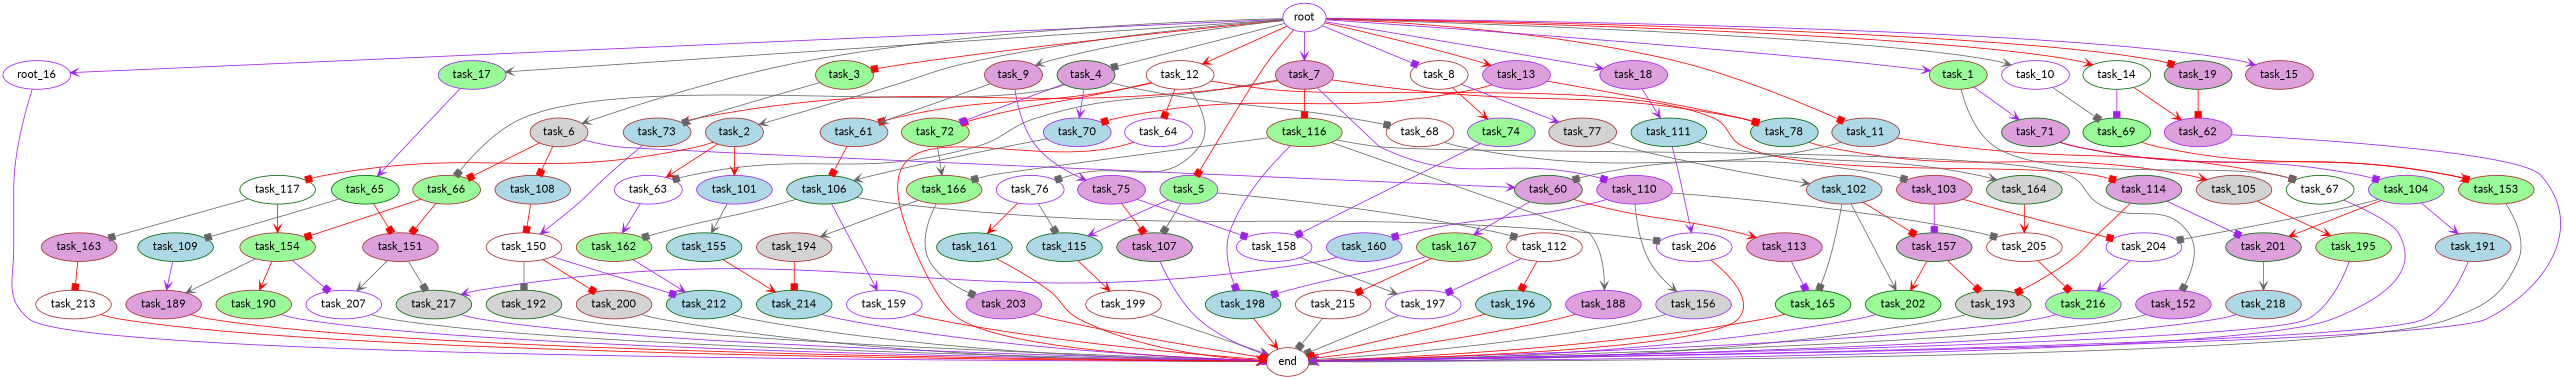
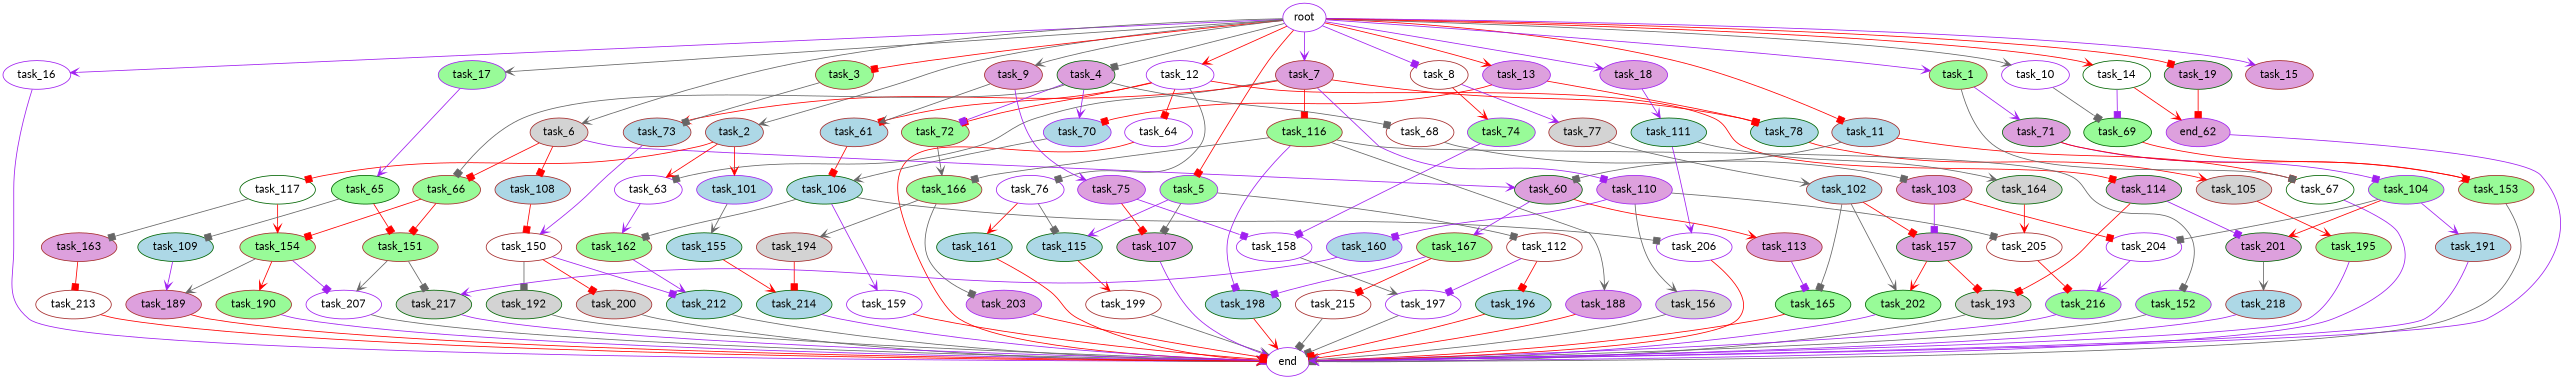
node "root_16": label "root_16" -> "task_16"
node "task_12": color brown -> purple
node "task_62": label "task_62" -> "end_62"
node "task_151": fillcolor plum -> palegreen
node "task_152": fillcolor plum -> palegreen
node "end": color brown -> purple
